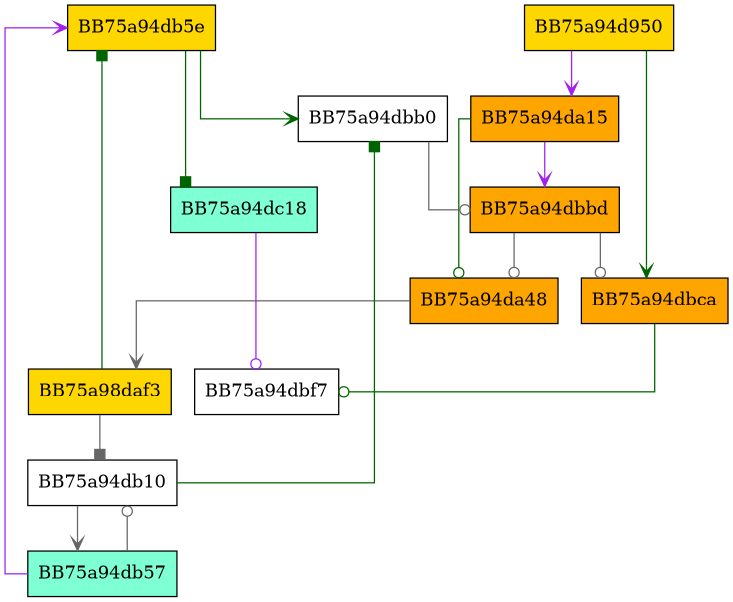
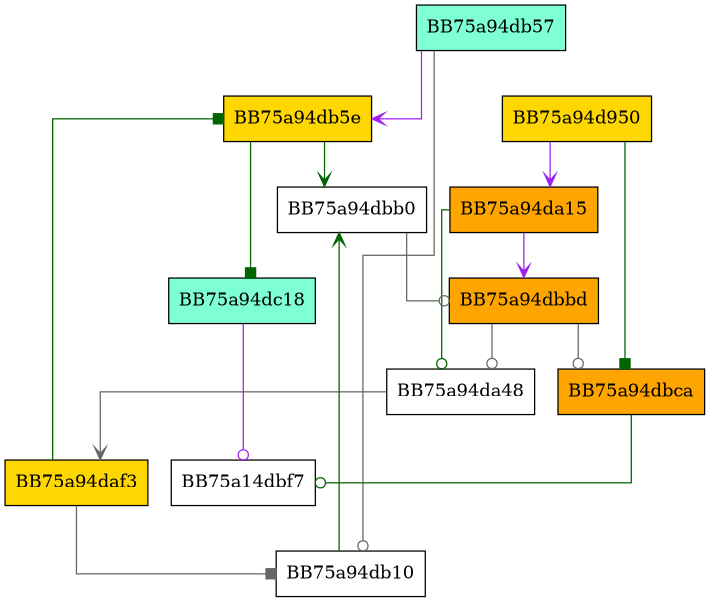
edge "BB75a94d950" -> "BB75a94dbca": arrowhead vee -> box
node "BB75a94da48": fillcolor orange -> white
node "BB75a98daf3": label "BB75a98daf3" -> "BB75a94daf3"
node "BB75a94dbf7": label "BB75a94dbf7" -> "BB75a14dbf7"
edge "BB75a94db10" -> "BB75a94dbb0": arrowhead box -> vee
edge "BB75a94db10" -> "BB75a94db57": removed
